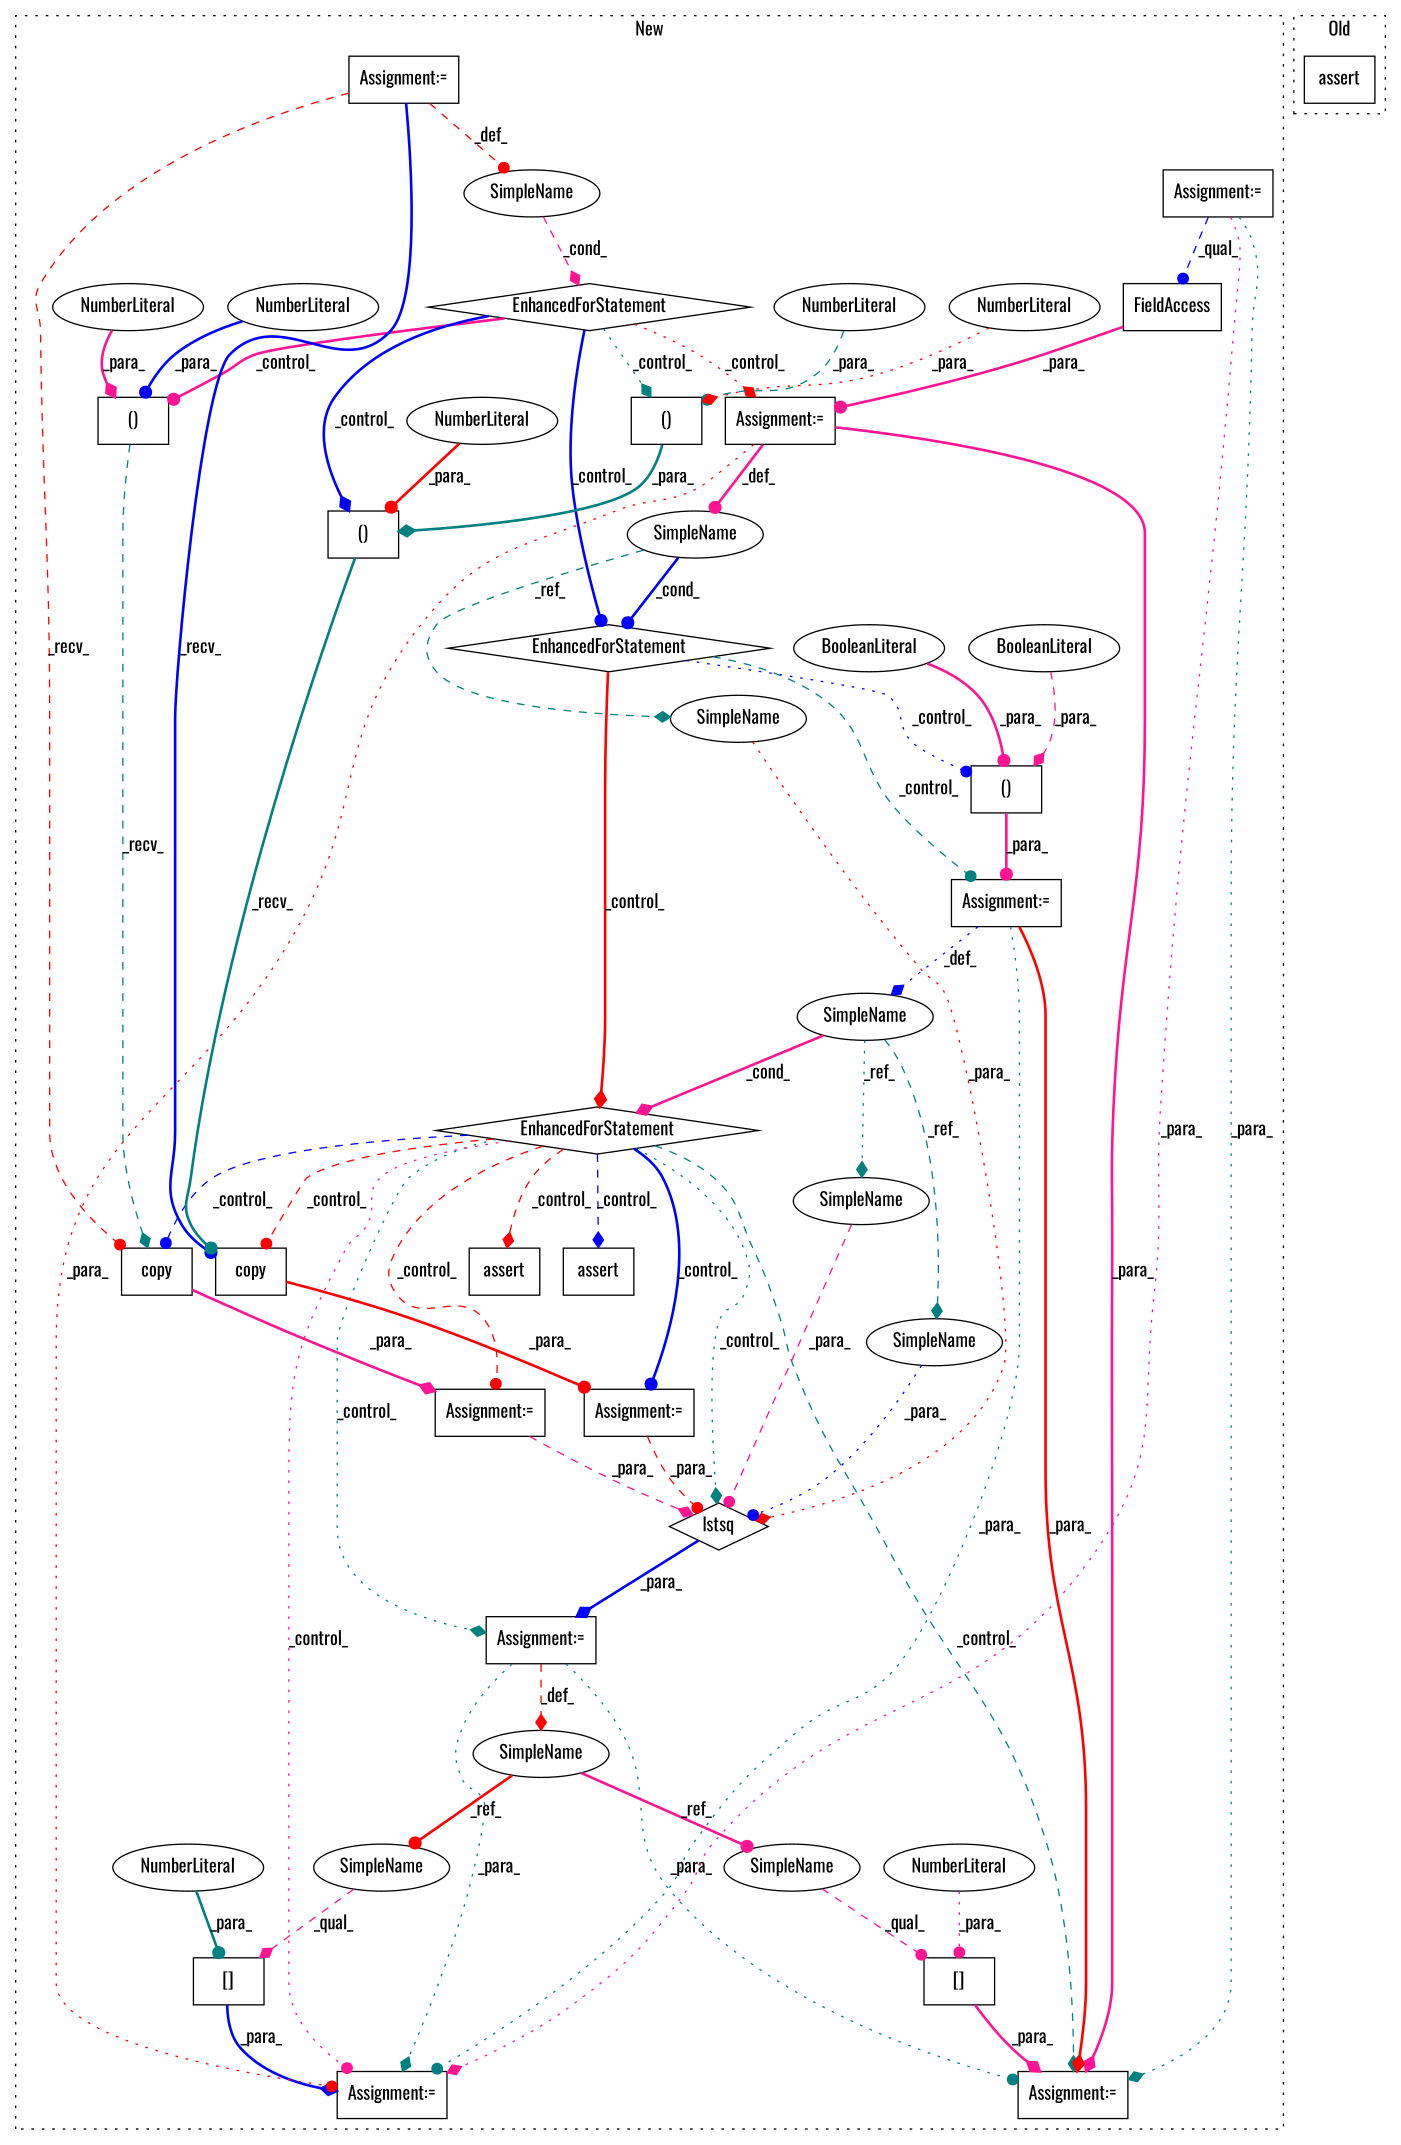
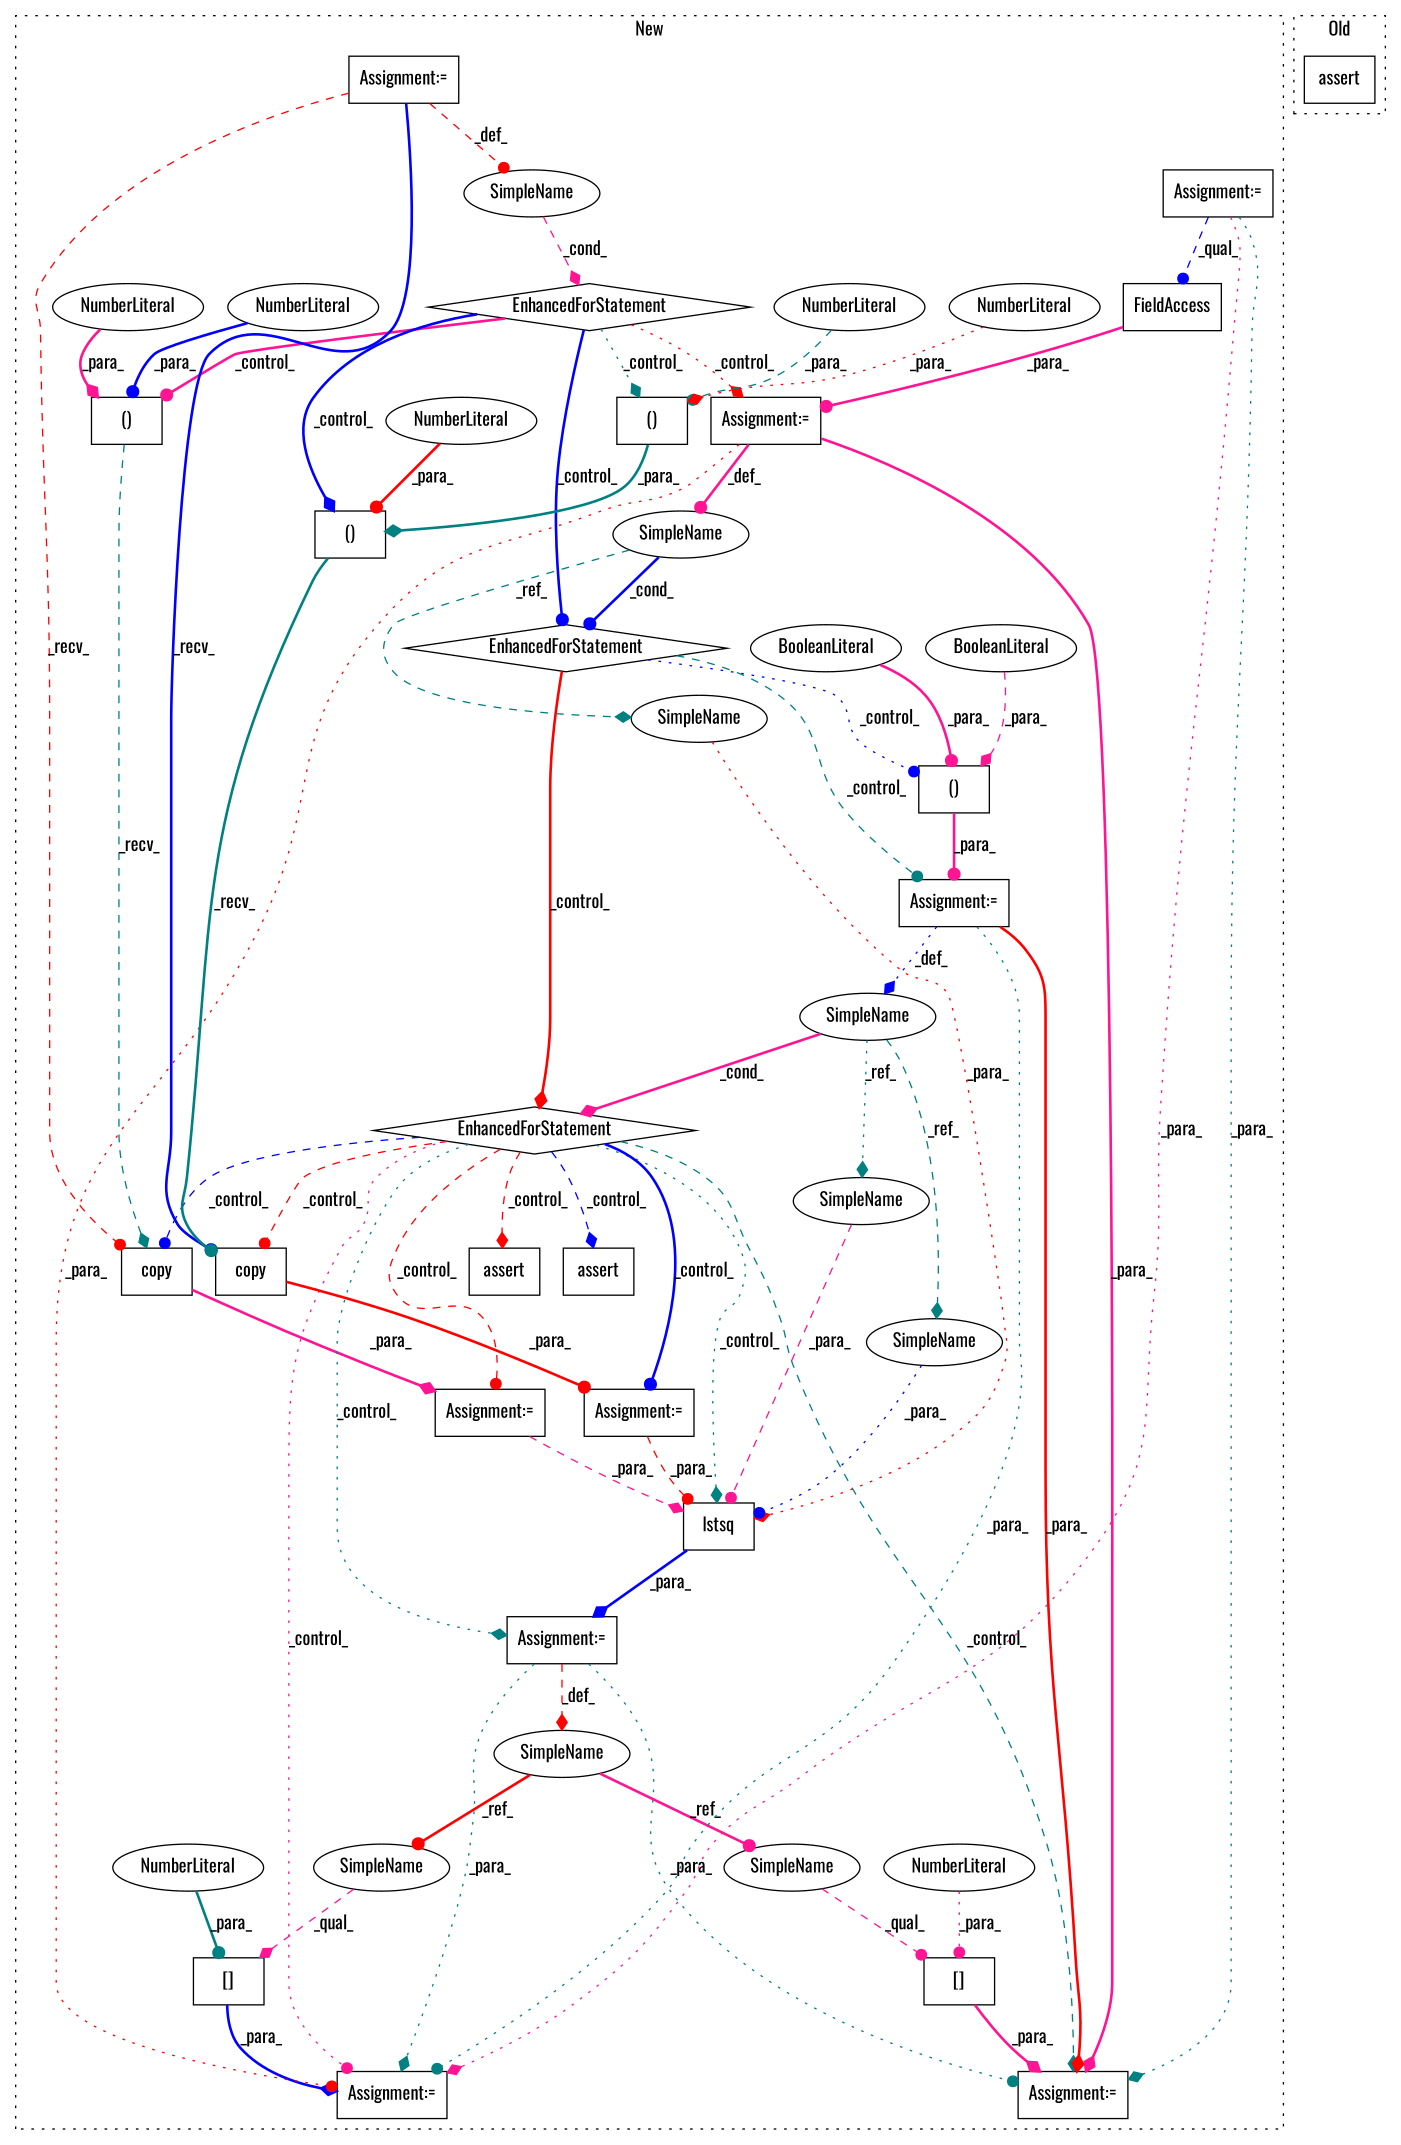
node "lstsq": shape diamond -> box
